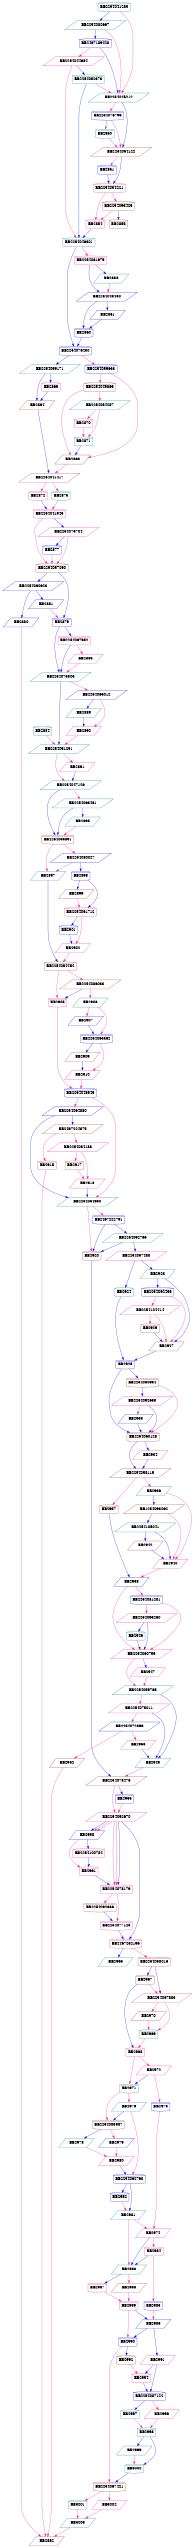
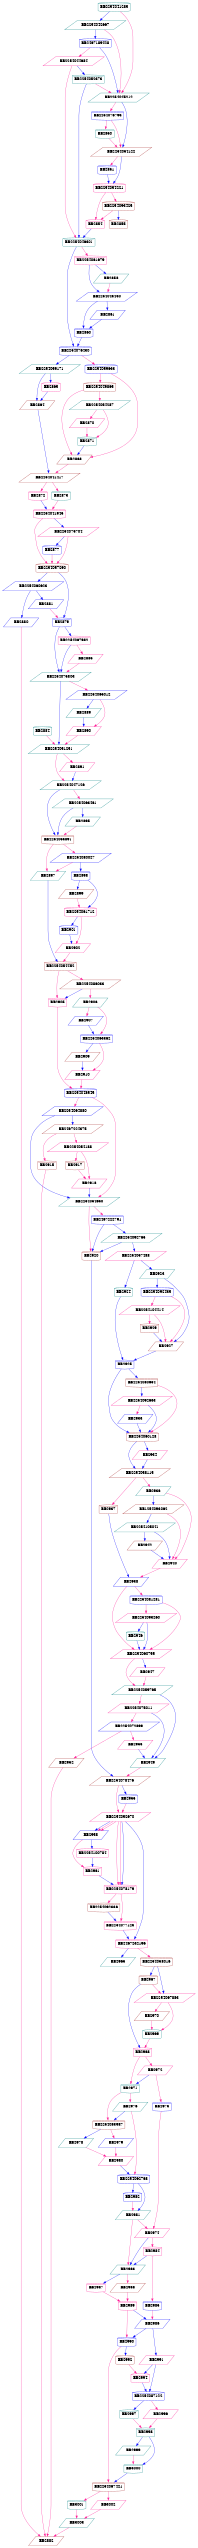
node "BB2254082667": label "BB2254082667" -> "BB2254042667"
node "BB2870": shape cylinder -> parallelogram
